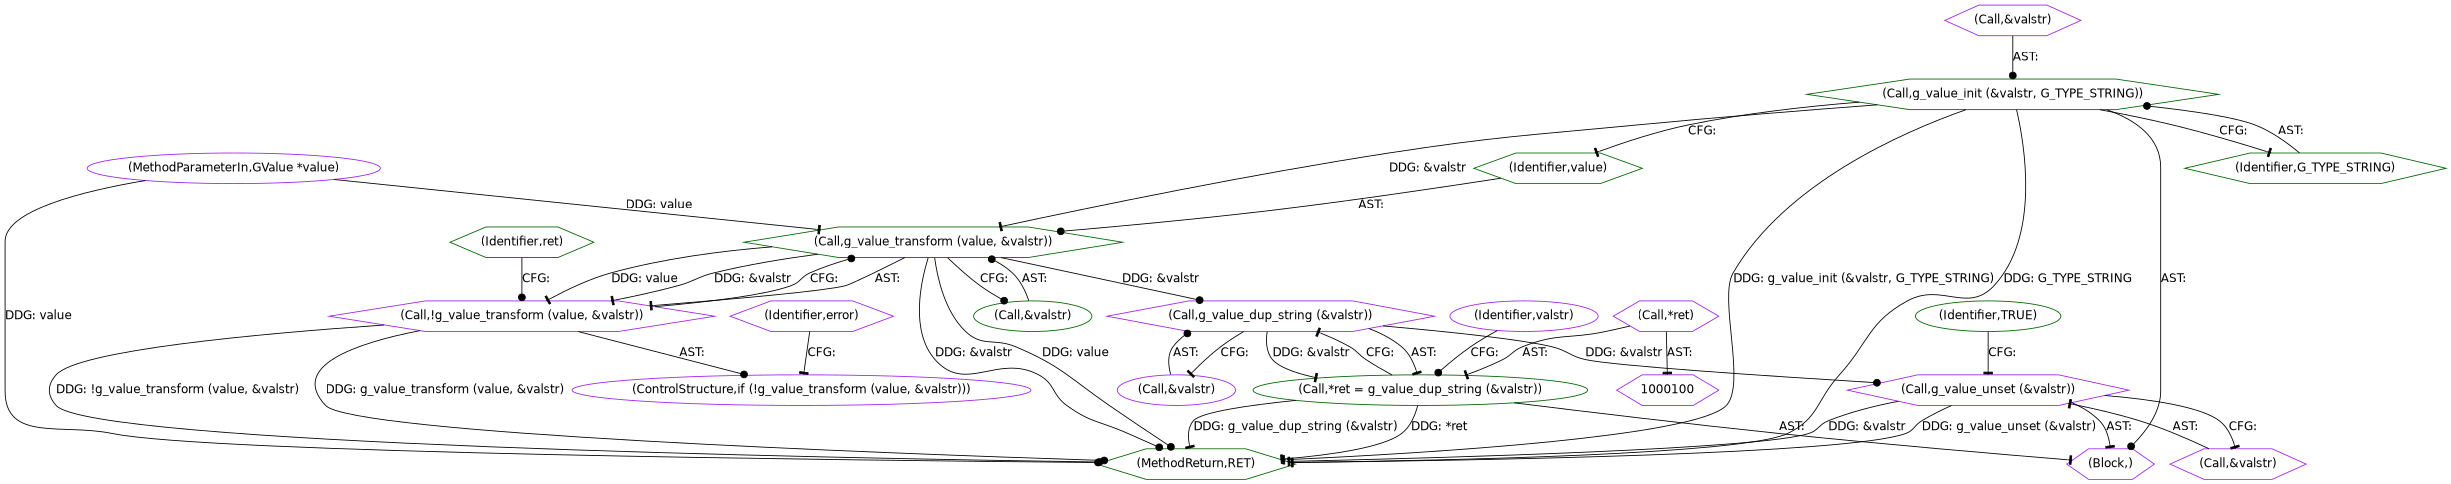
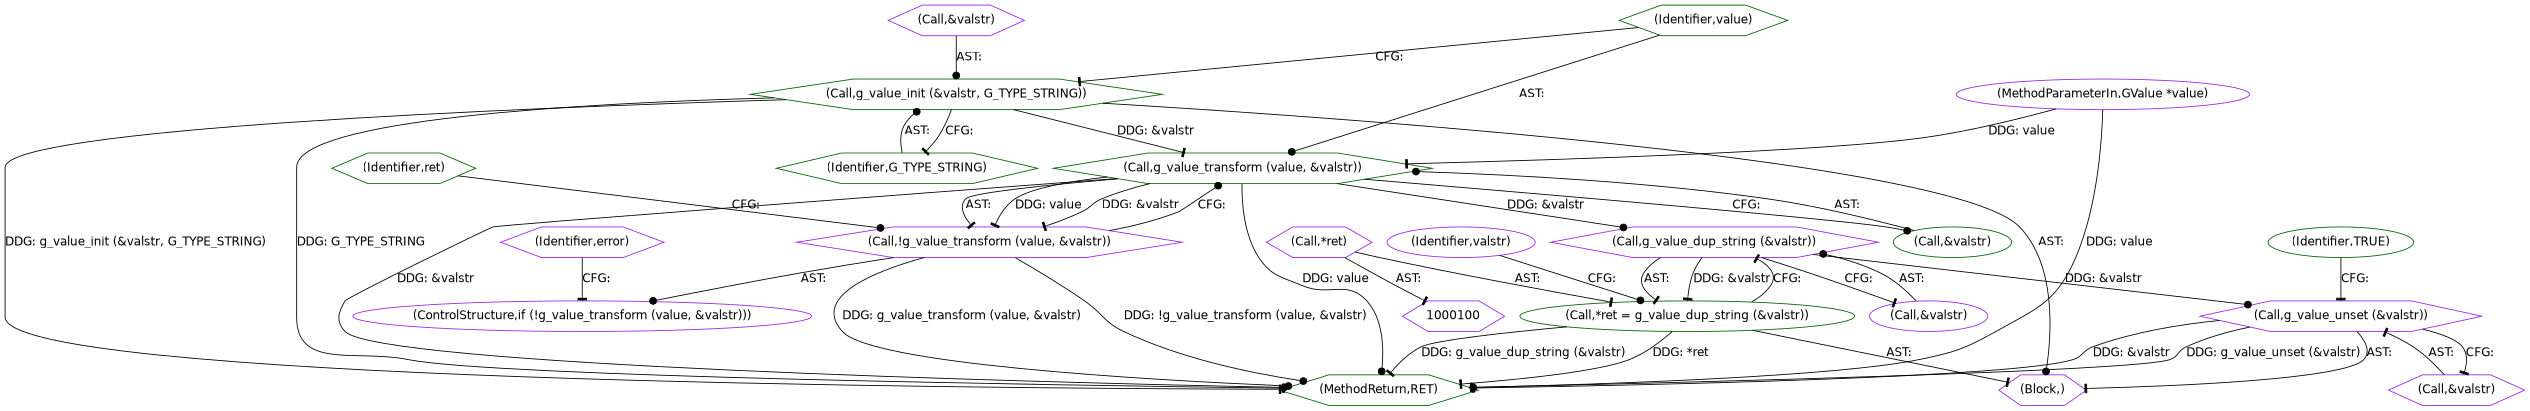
edge "(Call,g_value_init (&valstr, G_TYPE_STRING))" -> "(Identifier,value)": reversed
